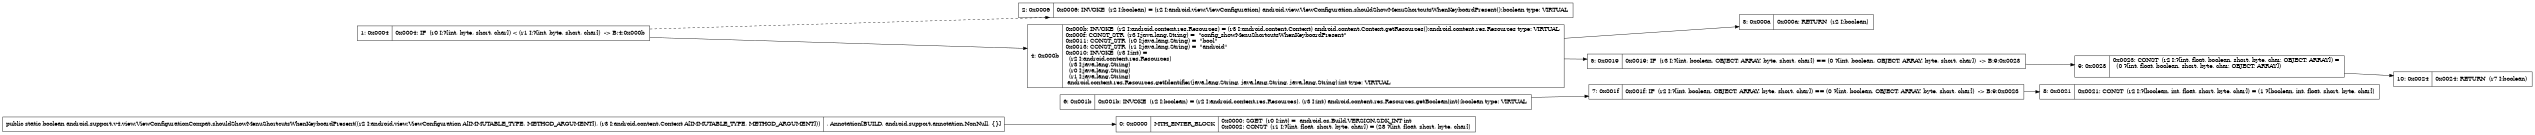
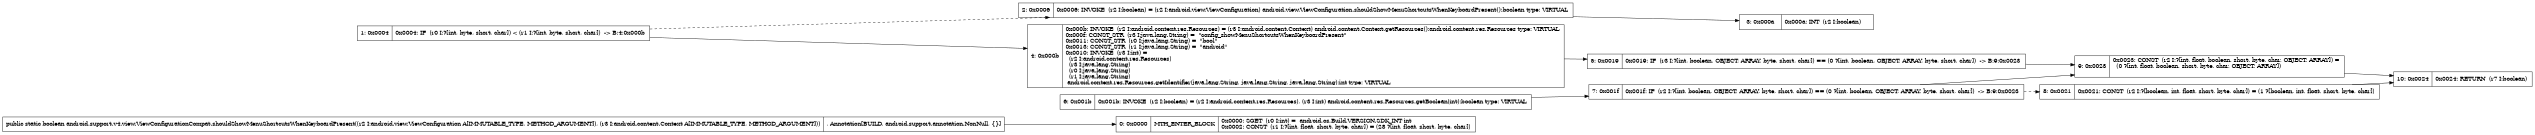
node "3: 0x000a": text "0x000a: RETURN  (r2 I:boolean)" -> "0x000a: INT  (r2 I:boolean)"
edge "4: 0x000b" -> "3: 0x000a": now "2: 0x0006" -> "3: 0x000a"
edge "7: 0x001f" -> "9: 0x0023": added
edge "8: 0x0021" -> "10: 0x0024": added
edge "7: 0x001f" -> "8: 0x0021": style solid -> dashed
